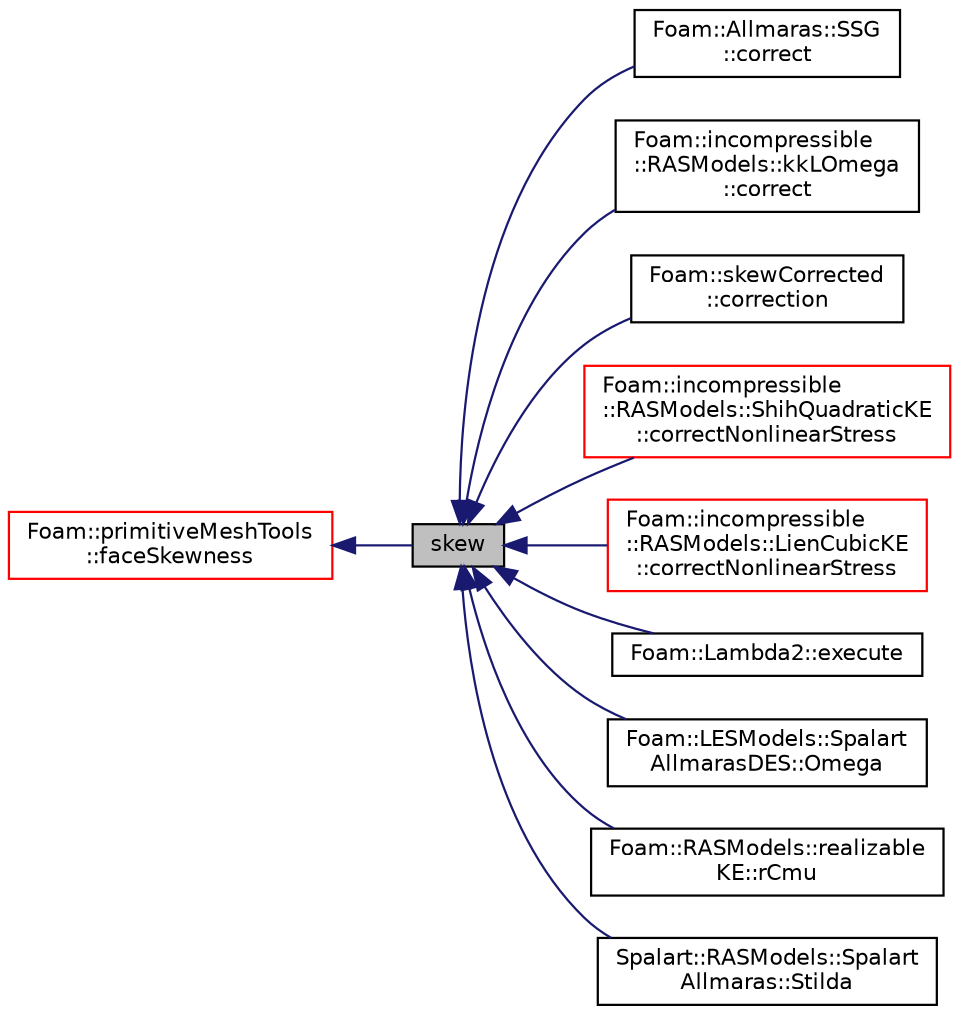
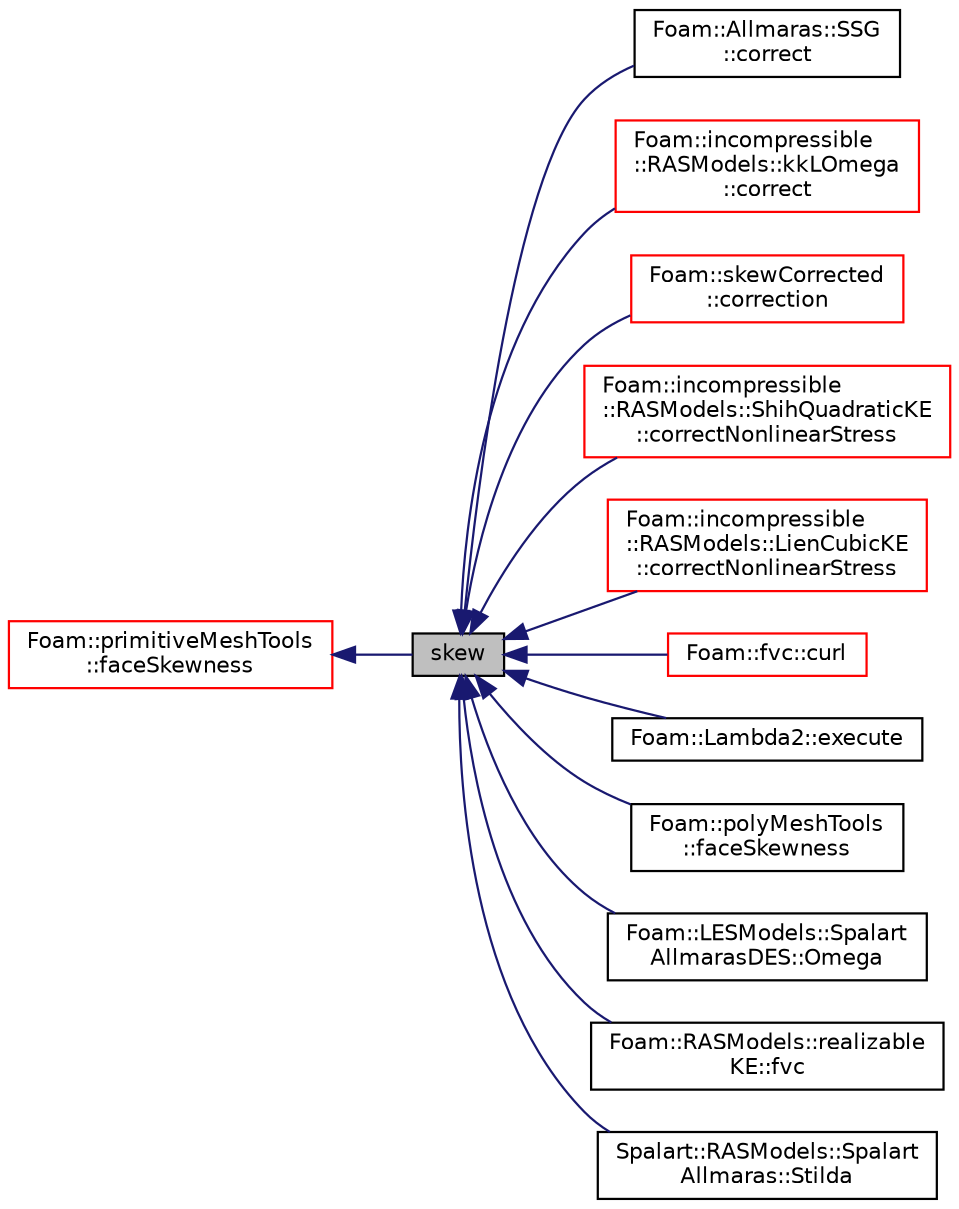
node "Foam::incompressible ::RASModels::kkLOmega ::correct": color black -> red
node "Foam::skewCorrected ::correction": color black -> red
node "Foam::fvc::curl": added
node "Foam::polyMeshTools ::faceSkewness": added
node "Foam::RASModels::realizable KE::rCmu": label "Foam::RASModels::realizable KE::rCmu" -> "Foam::RASModels::realizable KE::fvc"
